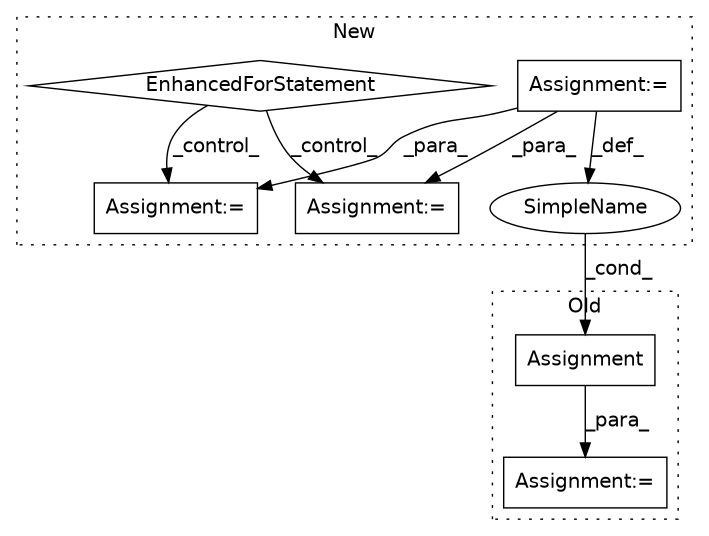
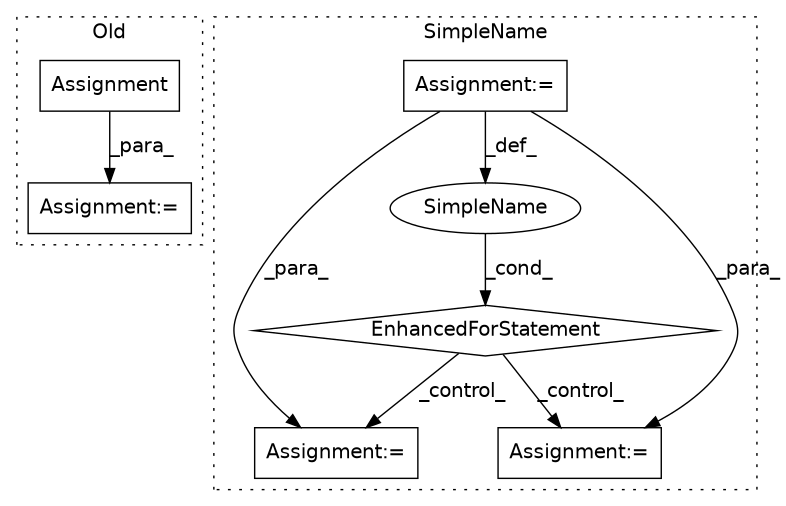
cluster "New": label "New" -> "SimpleName"
edge "SimpleName" -> "Assignment": now "SimpleName" -> "EnhancedForStatement"
